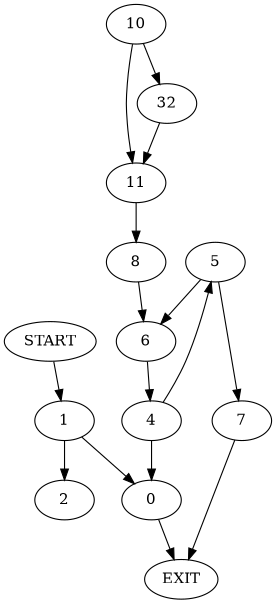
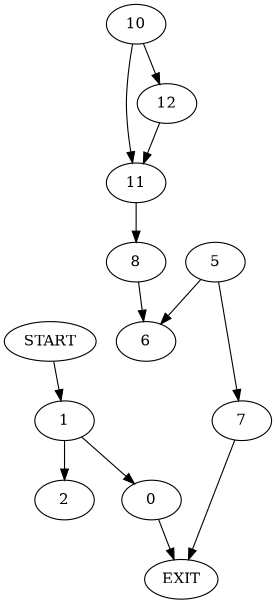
node "32": label "32" -> "12"
node "4": removed
